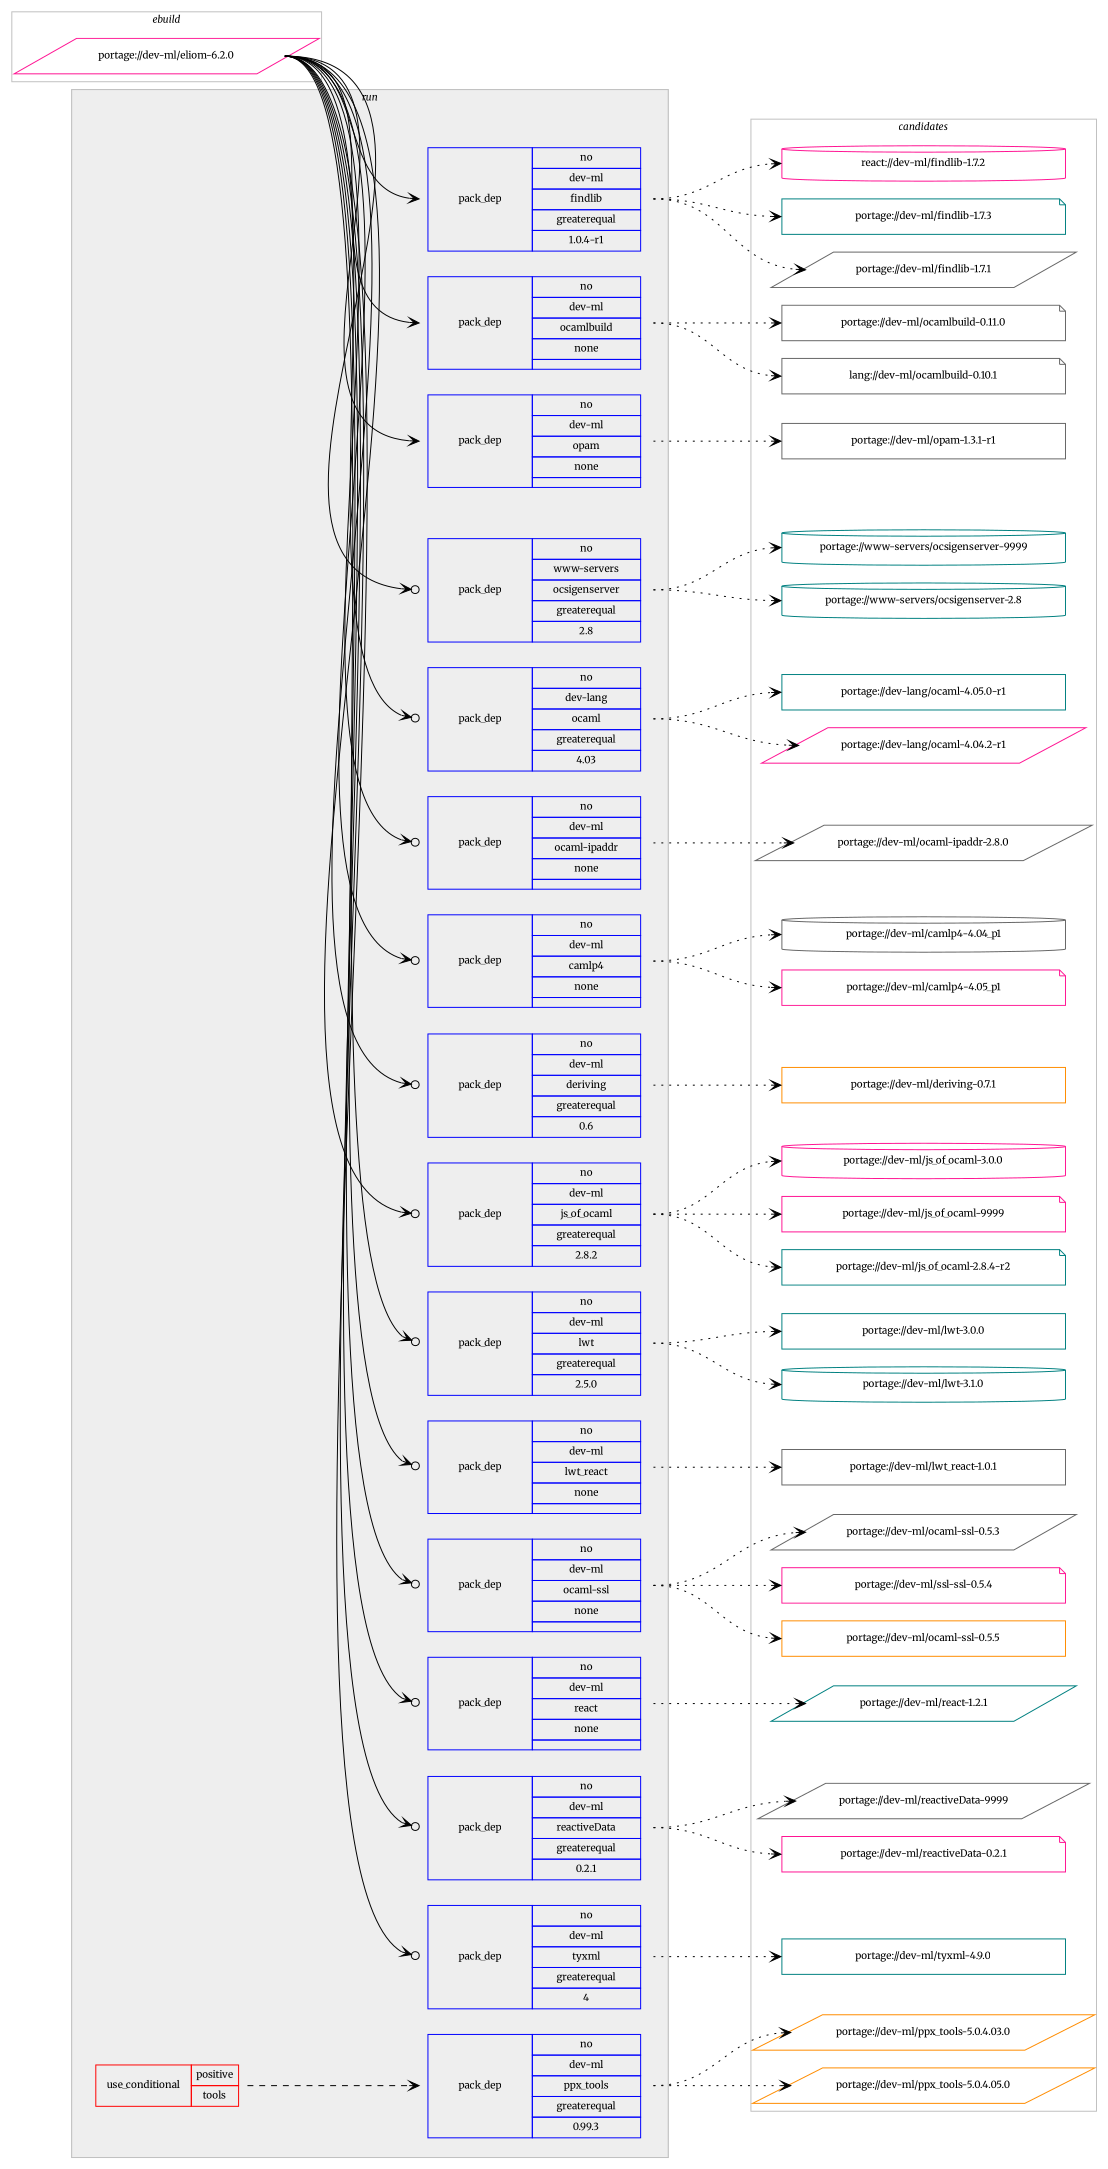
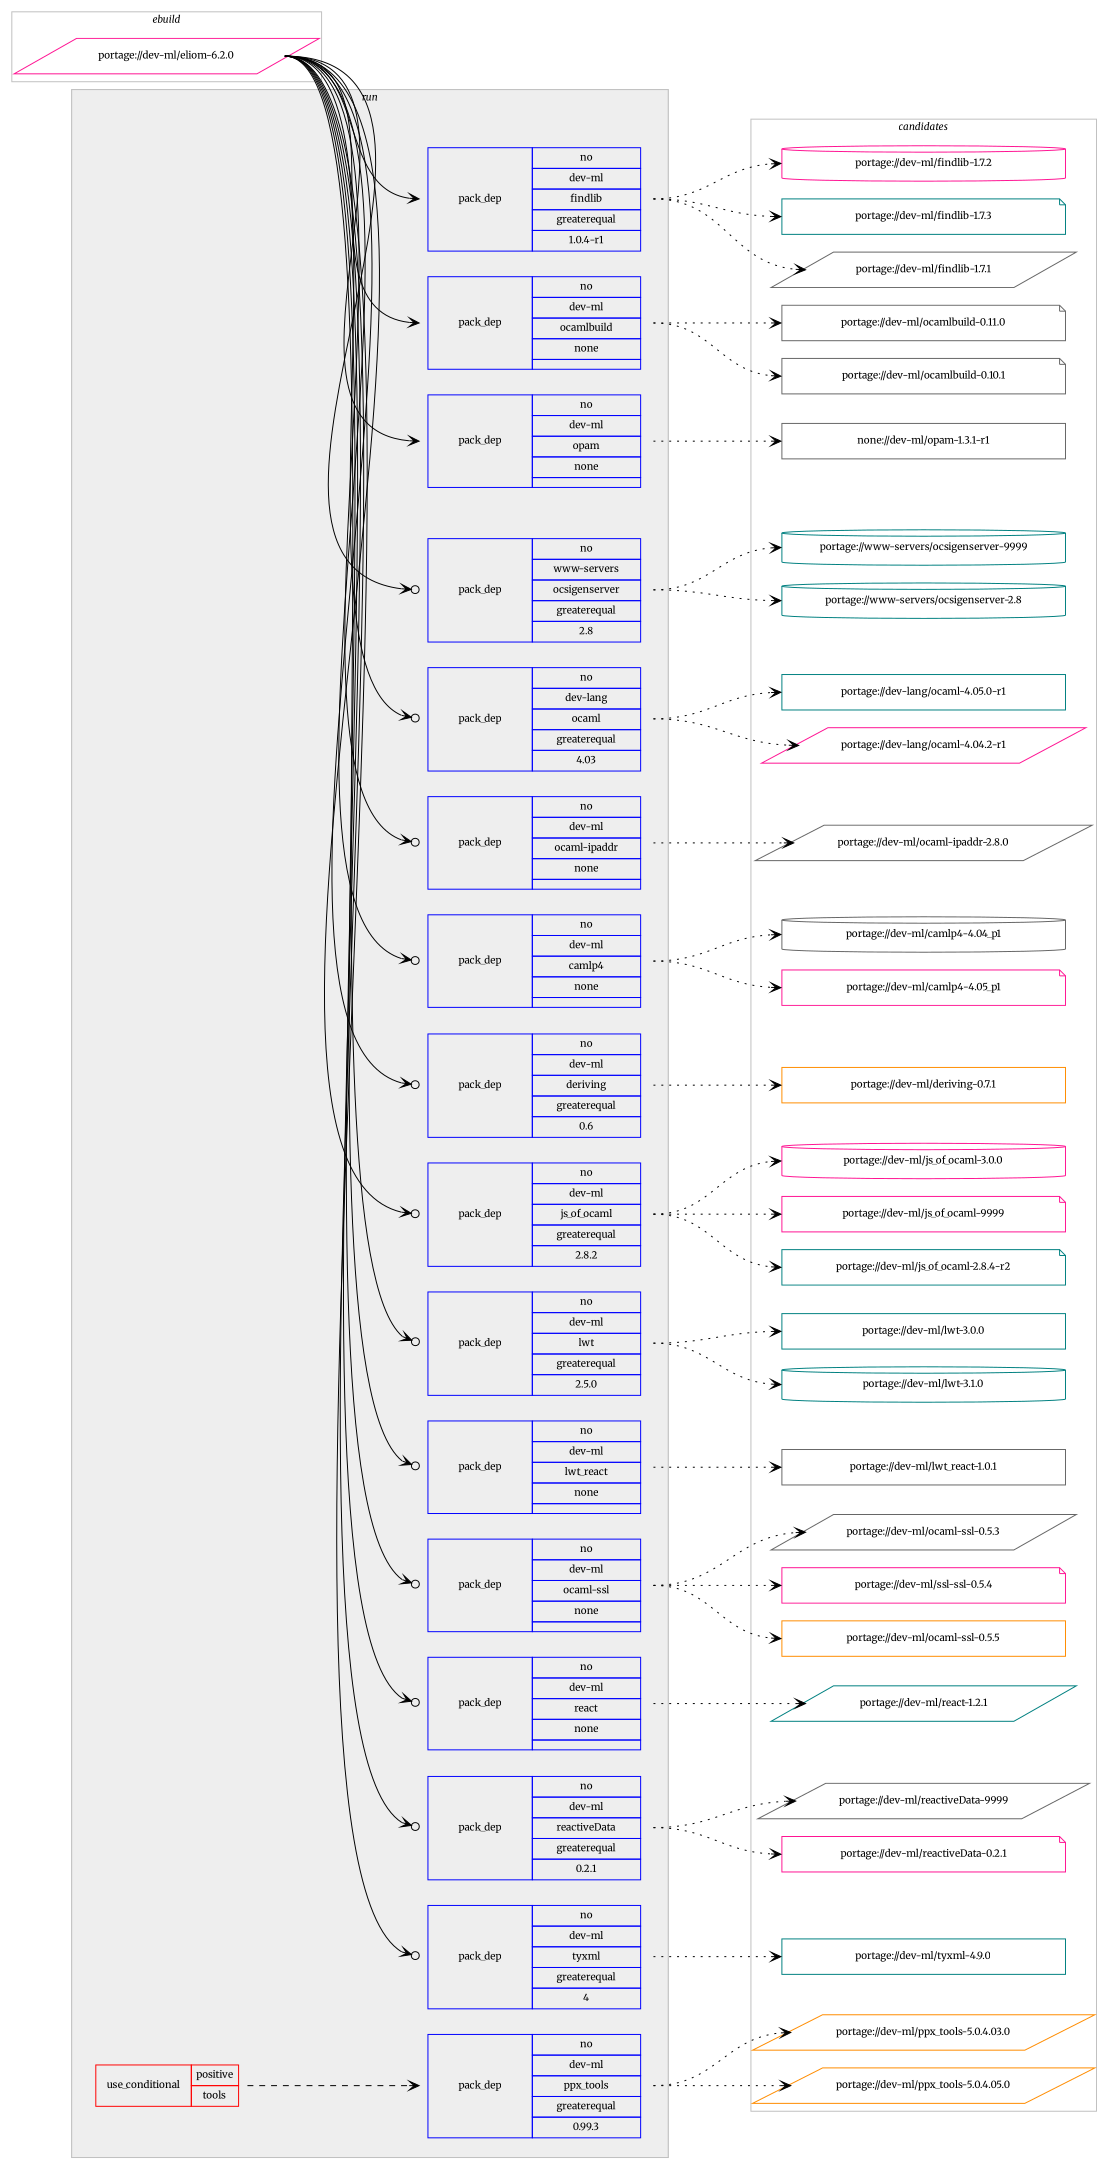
node "react://dev-ml/findlib-1.7.2": label "react://dev-ml/findlib-1.7.2" -> "portage://dev-ml/findlib-1.7.2"
node "lang://dev-ml/ocamlbuild-0.10.1": label "lang://dev-ml/ocamlbuild-0.10.1" -> "portage://dev-ml/ocamlbuild-0.10.1"
node "portage://dev-ml/opam-1.3.1-r1": label "portage://dev-ml/opam-1.3.1-r1" -> "none://dev-ml/opam-1.3.1-r1"
